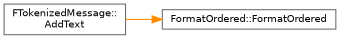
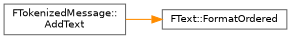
node "FormatOrdered::FormatOrdered": label "FormatOrdered::FormatOrdered" -> "FText::FormatOrdered"
